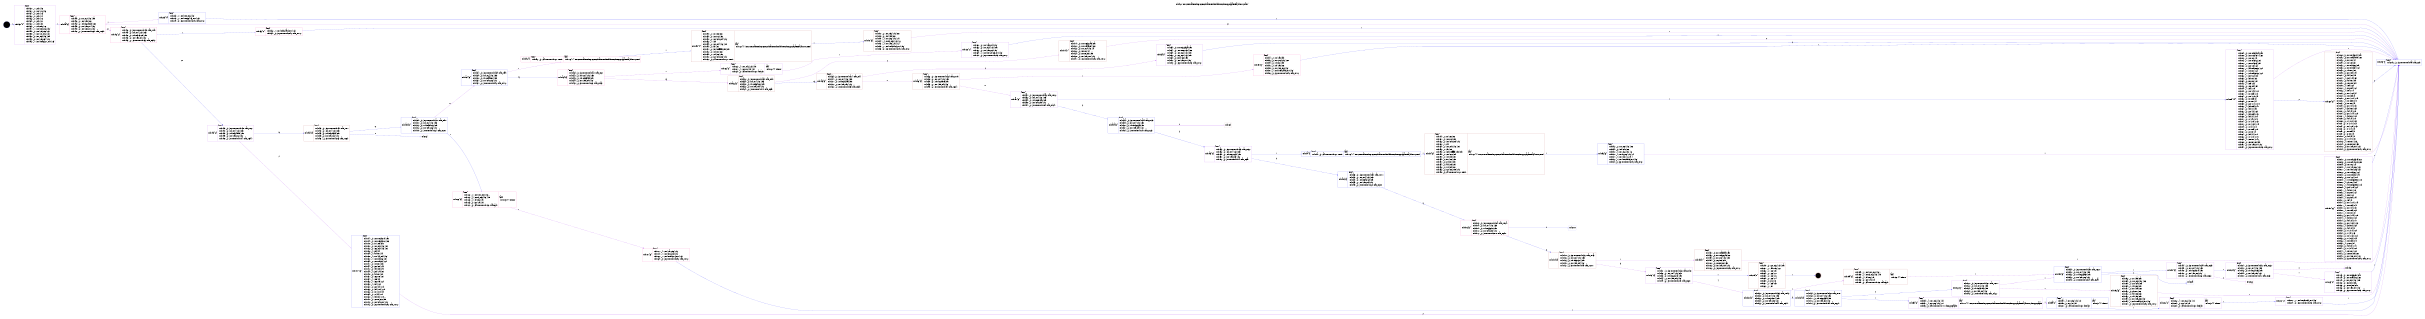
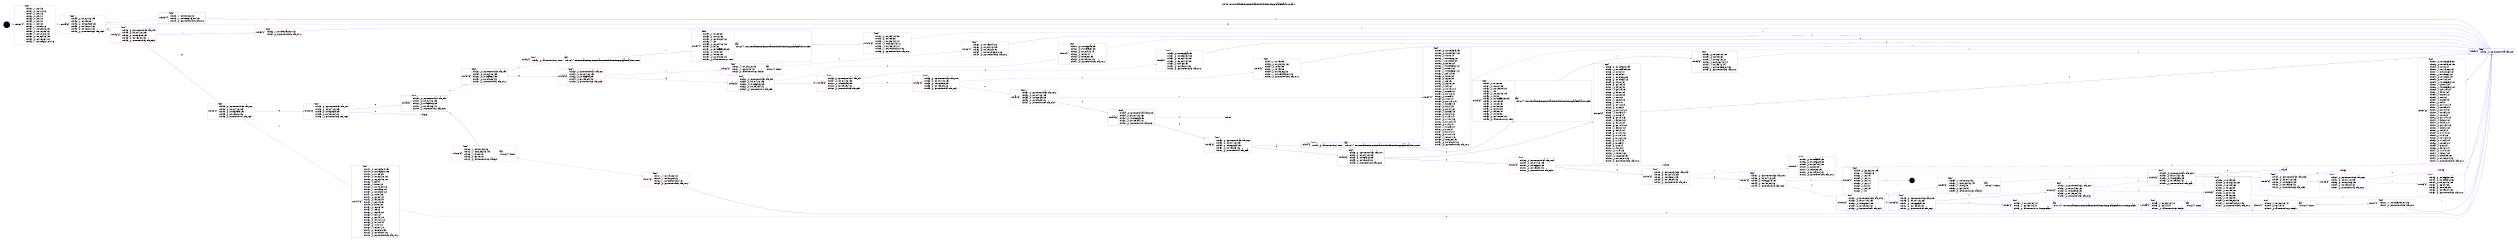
edge "0x401e09 [144]" -> "0x401c8e [134]": now "0x401aec [25]" -> "0x401c8e [134]"
